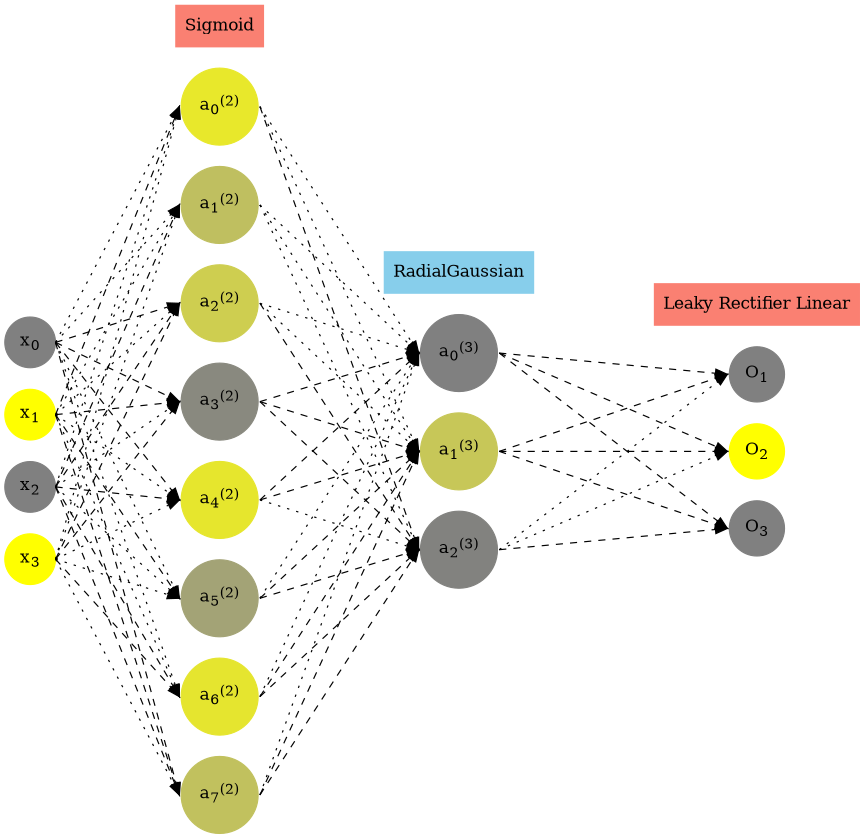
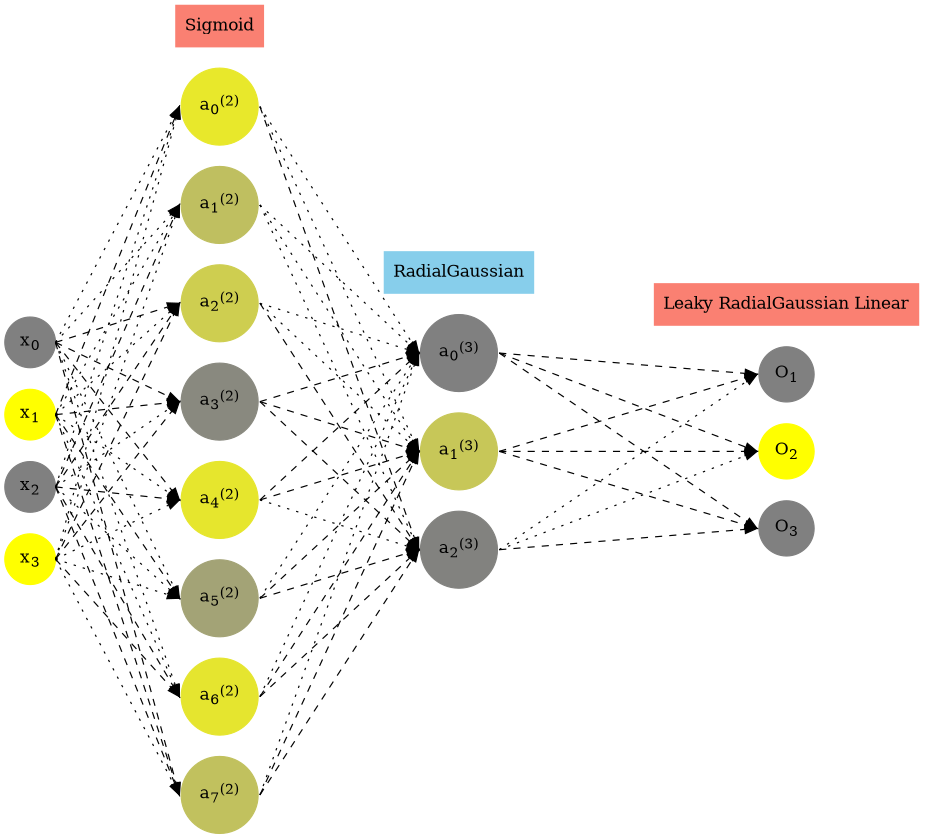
node "Leaky Rectifier Linear": label "Leaky Rectifier Linear" -> "Leaky RadialGaussian Linear"
